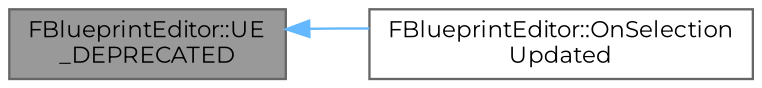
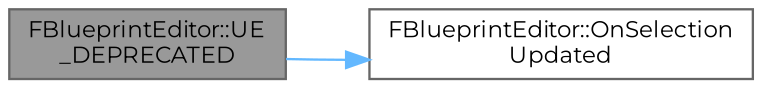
edge "FBlueprintEditor::OnSelection Updated" -> "FBlueprintEditor::UE _DEPRECATED": reversed
